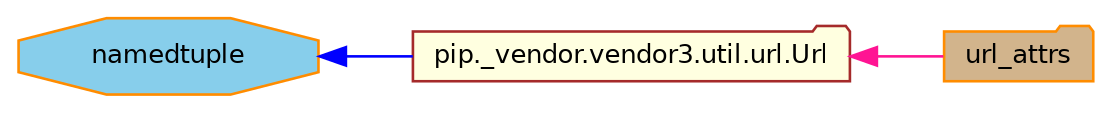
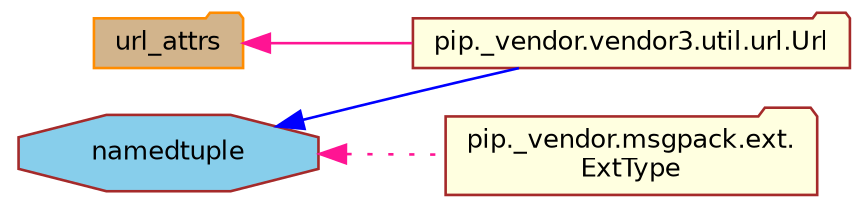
node "namedtuple": color darkorange -> brown
edge "url_attrs" -> "pip._vendor.vendor3.util.url.Url": reversed
node "pip._vendor.msgpack.ext. ExtType": added
